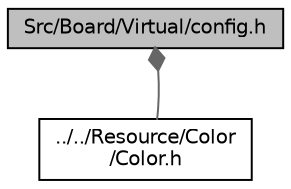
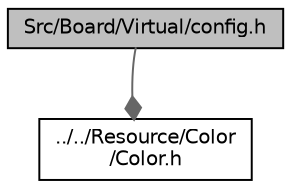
edge "../../Resource/Color /Color.h" -> "Src/Board/Virtual/config.h": reversed
